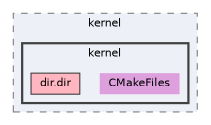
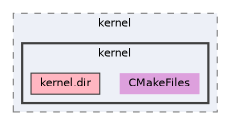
node "dir.dir": label "dir.dir" -> "kernel.dir"
